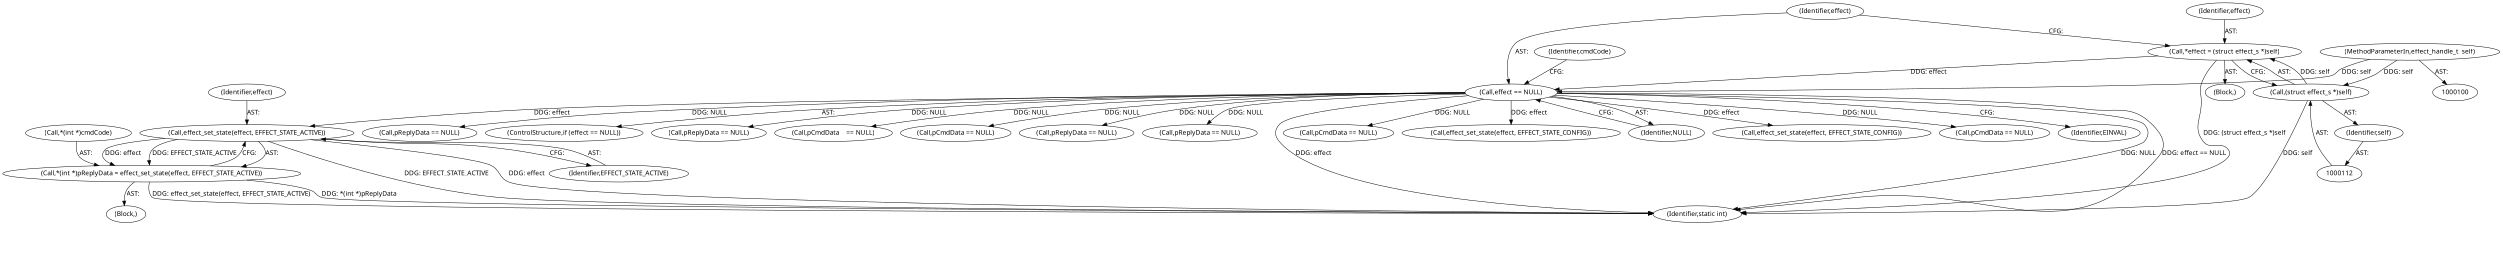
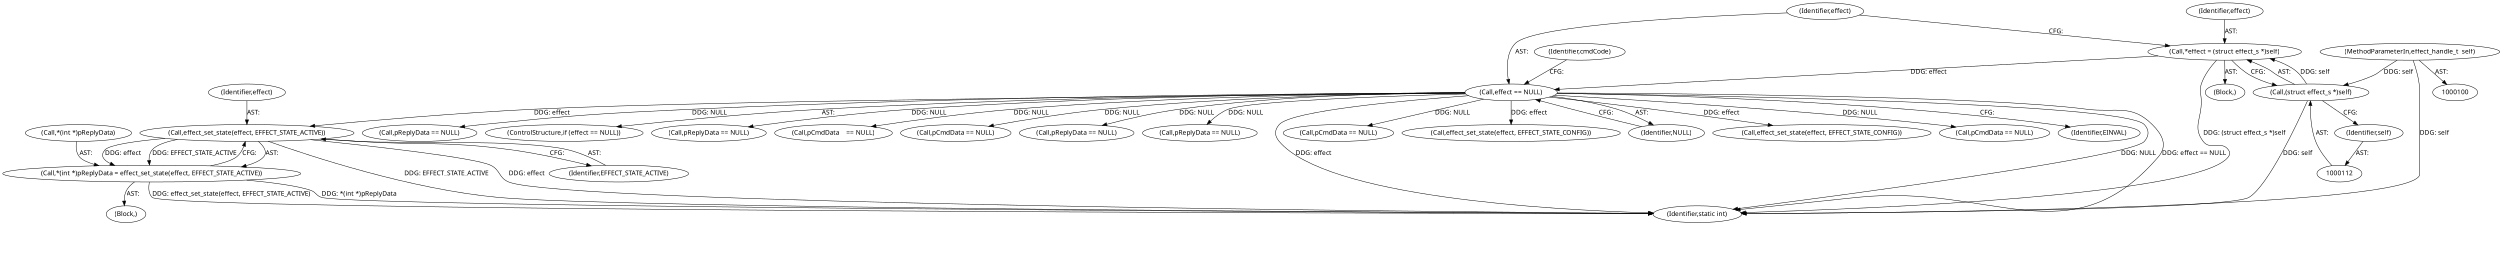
edge "(MethodParameterIn,effect_handle_t  self)" -> "(Call,effect == NULL)": now "(MethodParameterIn,effect_handle_t  self)" -> "(Identifier,static int)"
edge "(Call,(struct effect_s *)self)" -> "(Identifier,self)": label "AST: " -> "CFG: "
node "(Call,*(int *)cmdCode)": label "(Call,*(int *)cmdCode)" -> "(Call,*(int *)pReplyData)"
